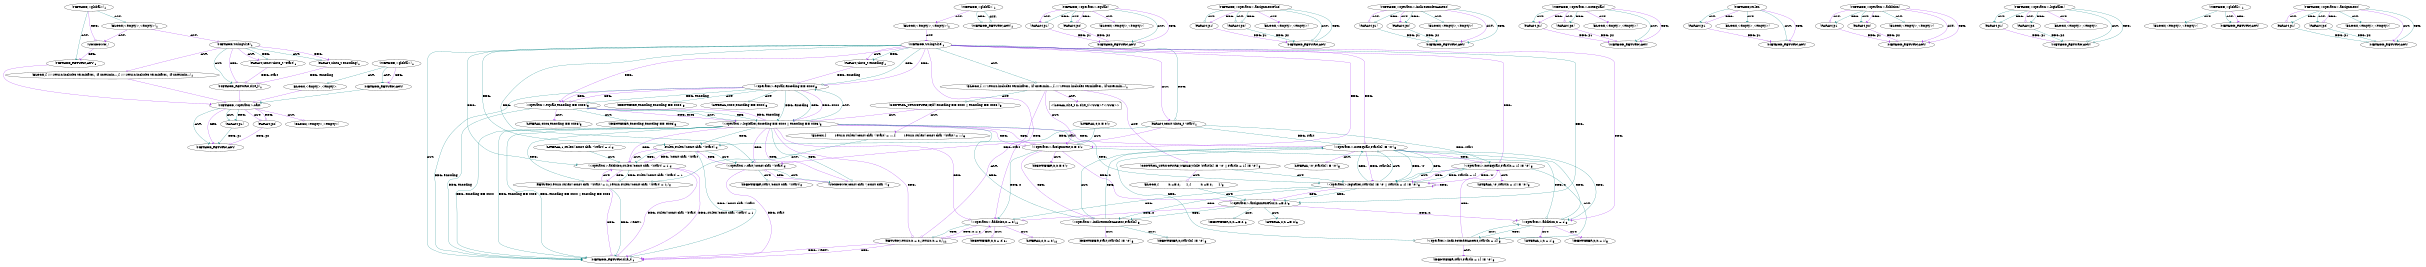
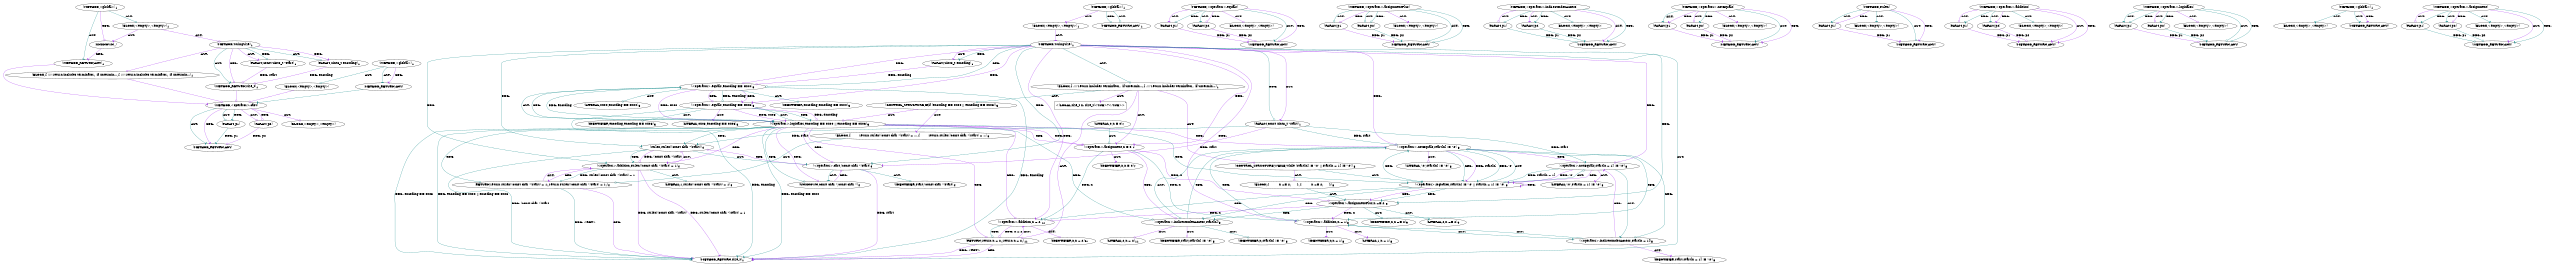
edge "(LITERAL,1,strlen((const char *)start) + 1)" -> "(<operator>.addition,strlen((const char *)start) + 1)": reversed
edge "(<operator>.addition,n + 2)" -> "(LITERAL,2,n + 2)": now "(<operator>.indirectIndexAccess,start[n])" -> "(LITERAL,2,n + 2)"
edge "(<operator>.addition,n + 1)" -> "(<operator>.indirectIndexAccess,start[n + 1])": label "CFG: " -> "AST: "
